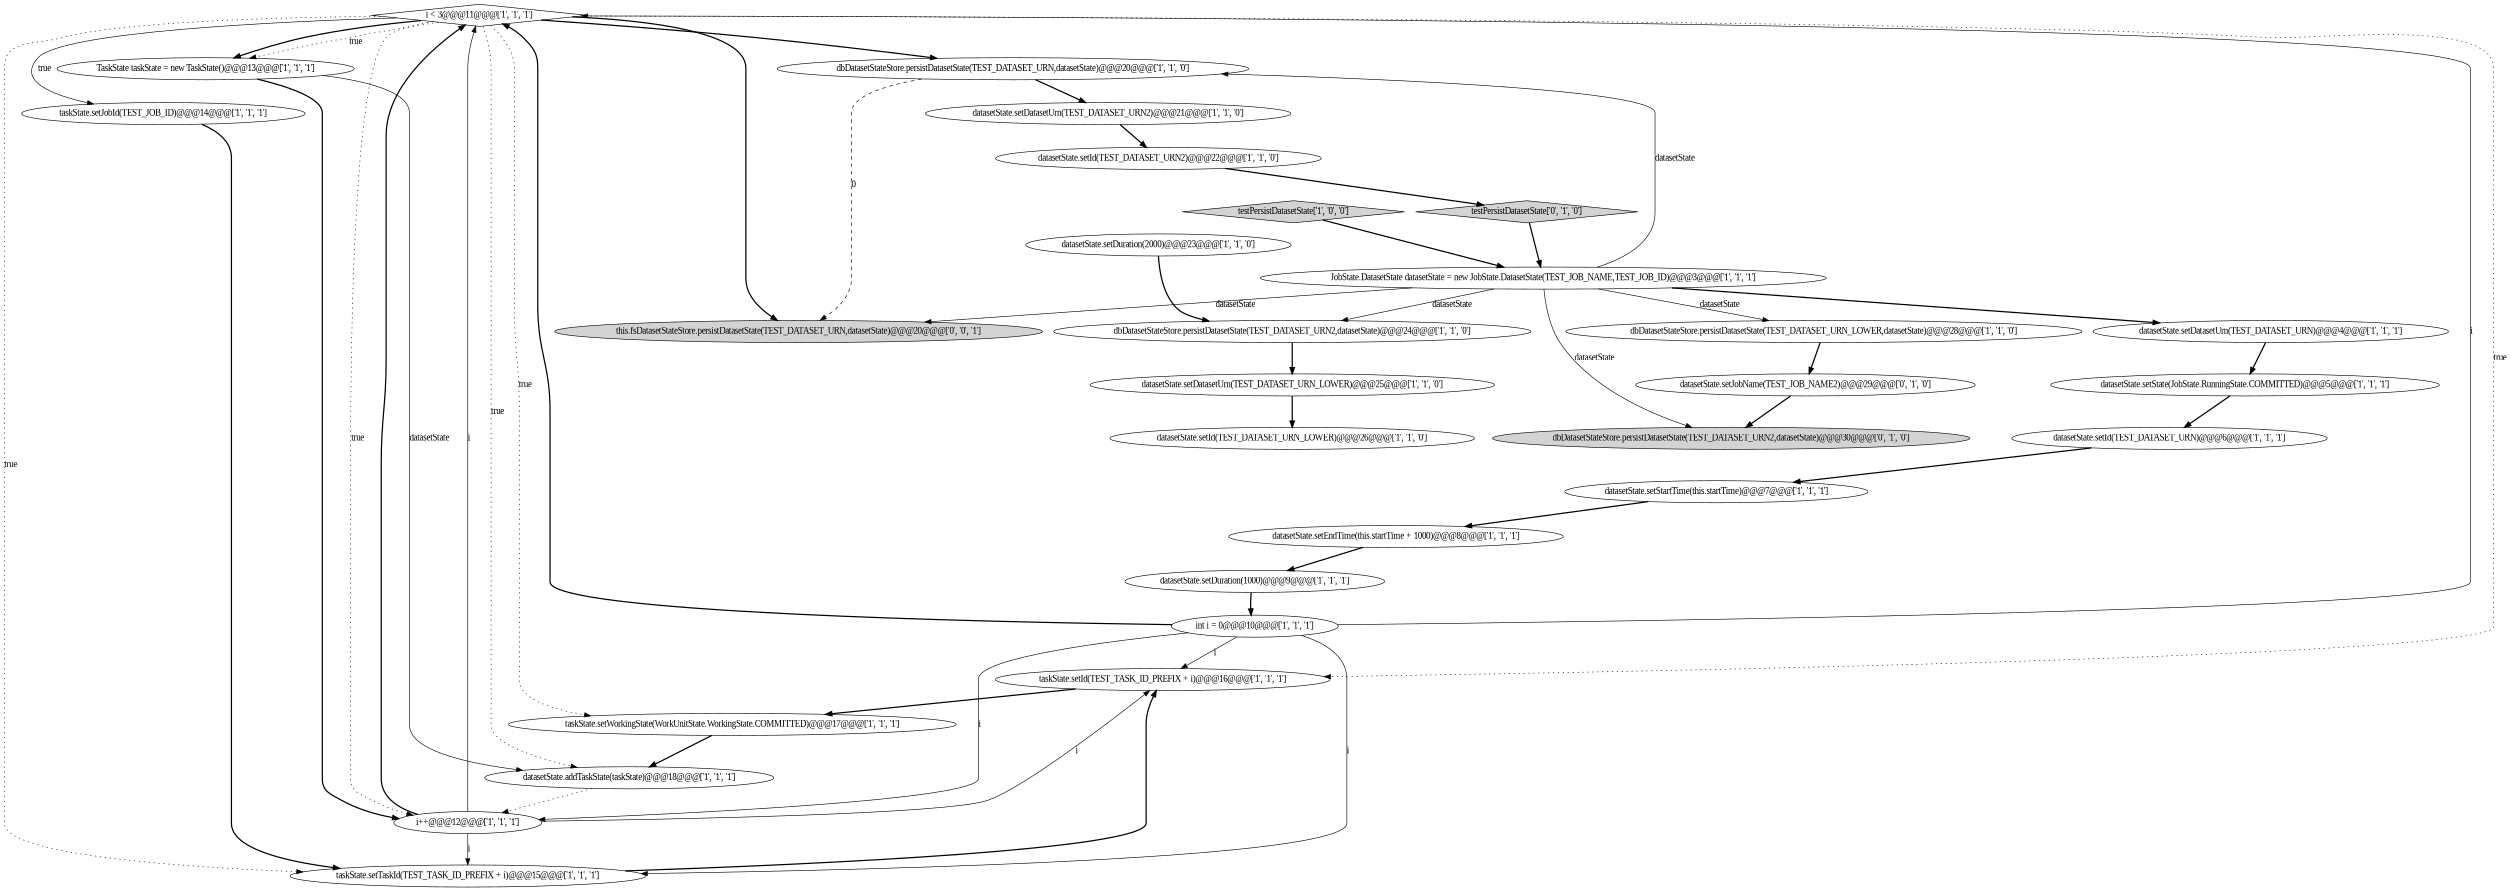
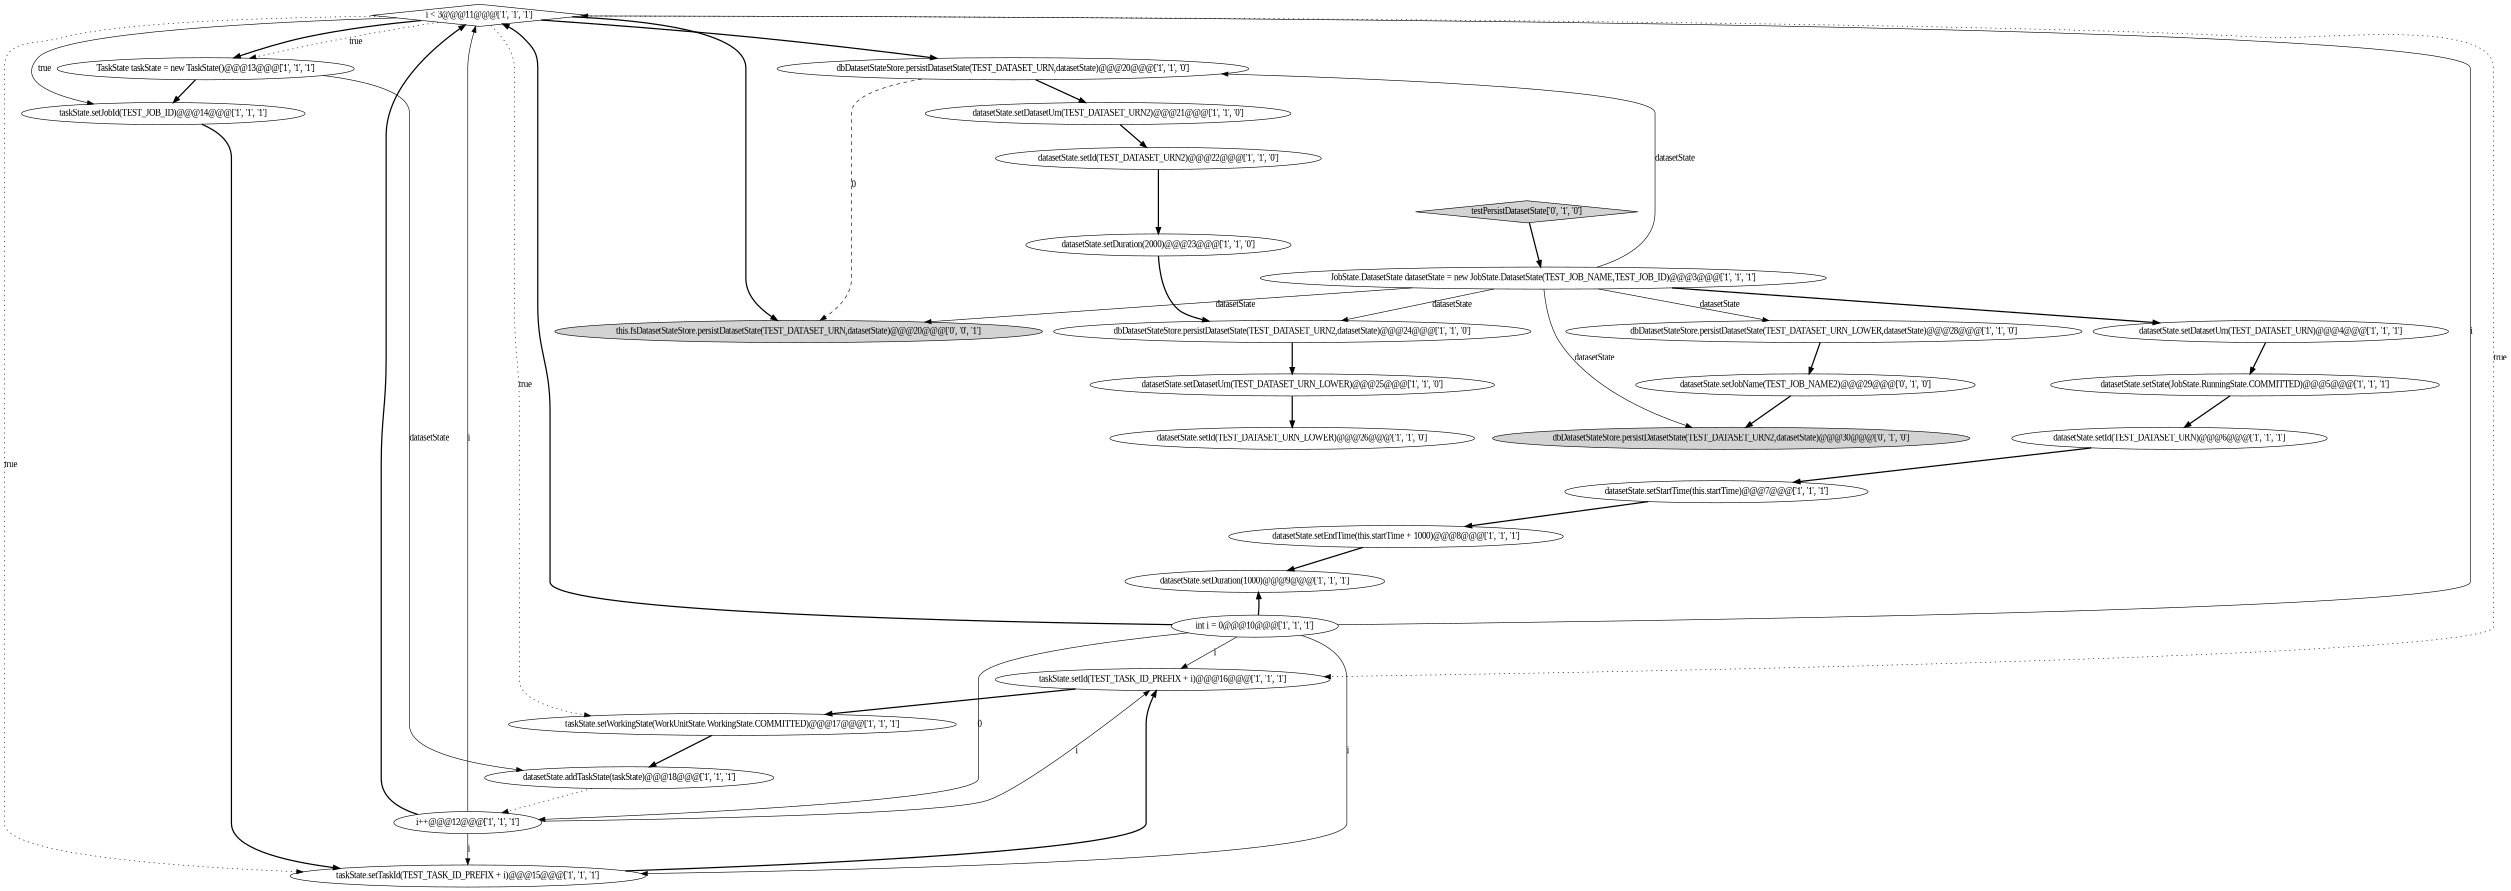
edge "datasetState.setId(TEST_DATASET_URN2)@@@22@@@['1', '1', '0']" -> "testPersistDatasetState['0', '1', '0']": now "datasetState.setId(TEST_DATASET_URN2)@@@22@@@['1', '1', '0']" -> "datasetState.setDuration(2000)@@@23@@@['1', '1', '0']"
node "testPersistDatasetState['1', '0', '0']": removed
edge "i < 3@@@11@@@['1', '1', '1']" -> "i++@@@12@@@['1', '1', '1']": removed, label "true"
edge "i < 3@@@11@@@['1', '1', '1']" -> "datasetState.addTaskState(taskState)@@@18@@@['1', '1', '1']": removed, label "true"
edge "TaskState taskState = new TaskState()@@@13@@@['1', '1', '1']" -> "i++@@@12@@@['1', '1', '1']": now "TaskState taskState = new TaskState()@@@13@@@['1', '1', '1']" -> "taskState.setJobId(TEST_JOB_ID)@@@14@@@['1', '1', '1']"
edge "datasetState.setDuration(1000)@@@9@@@['1', '1', '1']" -> "int i = 0@@@10@@@['1', '1', '1']": reversed
edge "int i = 0@@@10@@@['1', '1', '1']" -> "i++@@@12@@@['1', '1', '1']": label "i" -> "0"
